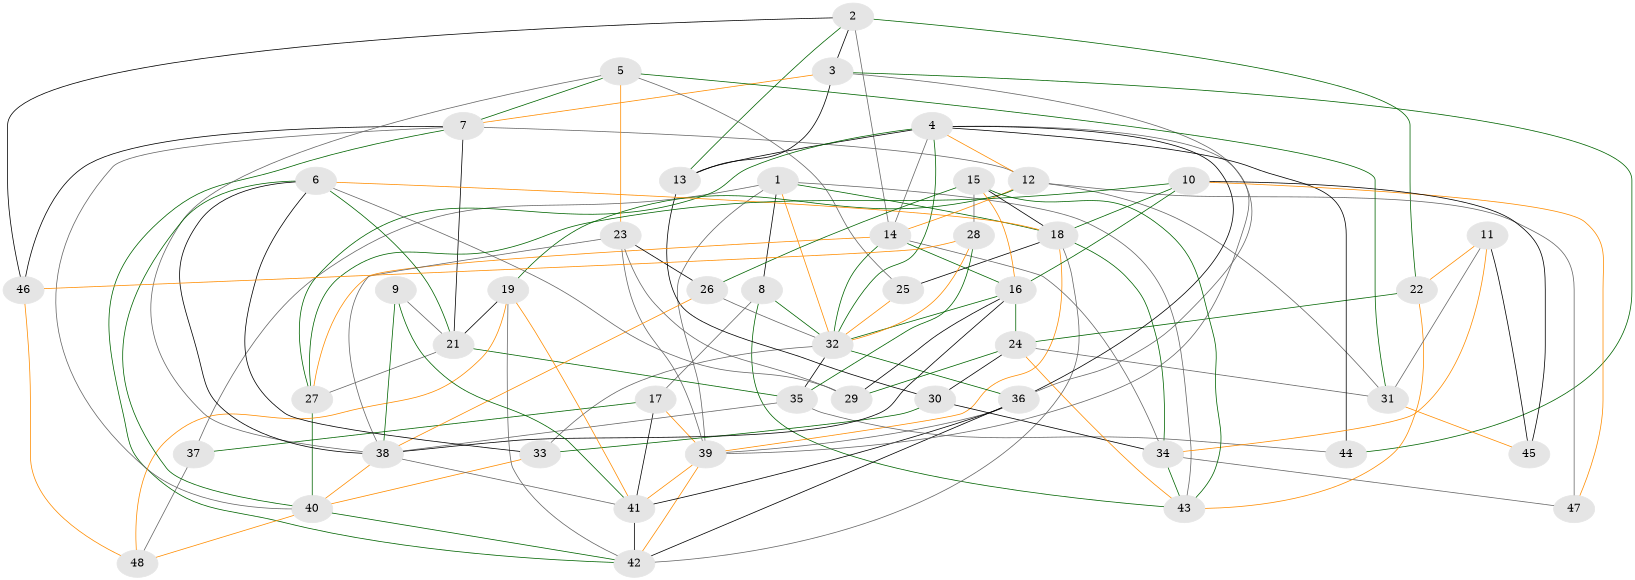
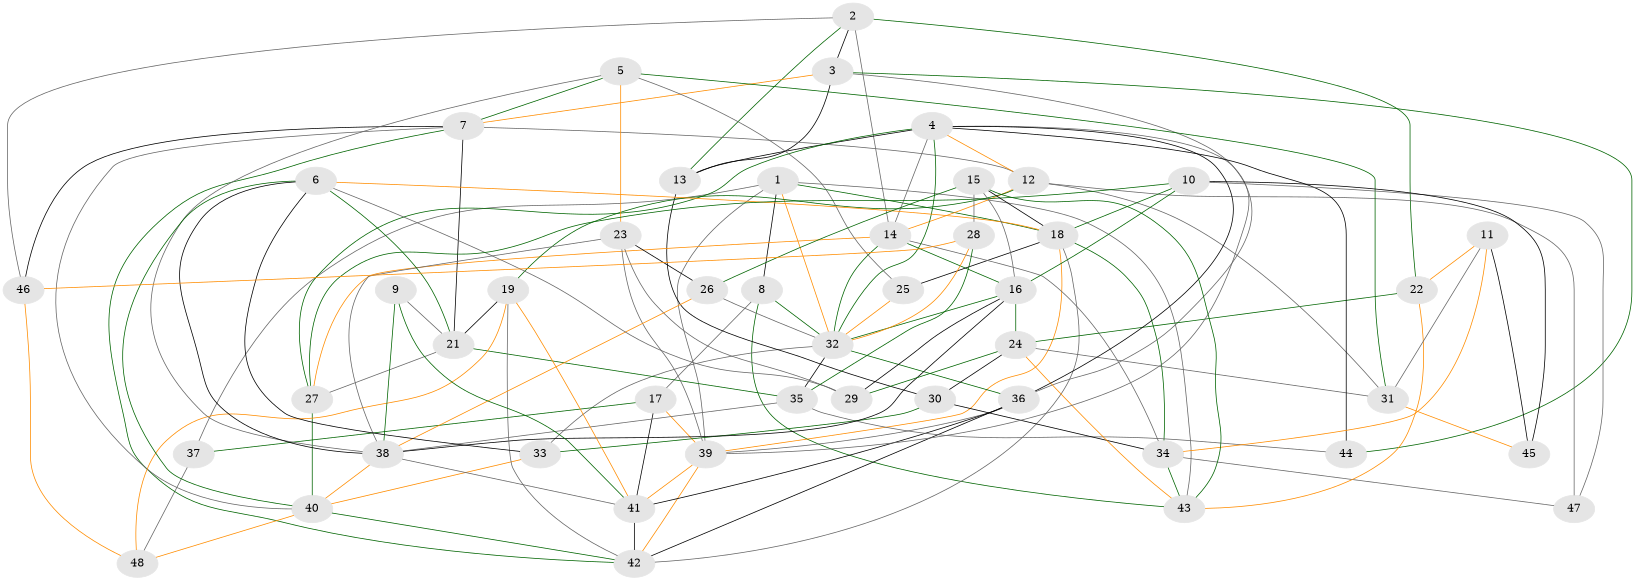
edge "2" -- "46": color black -> gray40
edge "10" -- "47": color darkorange -> gray40
edge "15" -- "16": color darkorange -> gray40
